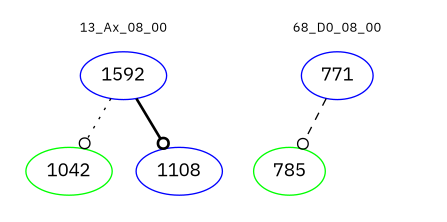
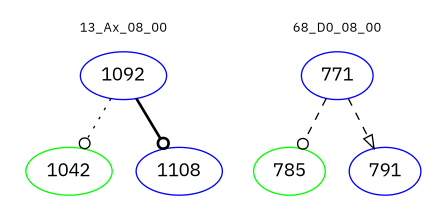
node "1592": label "1592" -> "1092"
node "791": added
